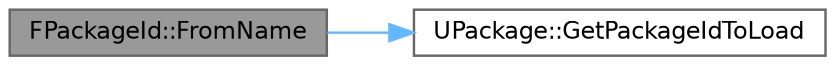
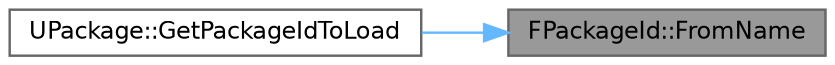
edge "FPackageId::FromName" -> "UPackage::GetPackageIdToLoad": reversed
